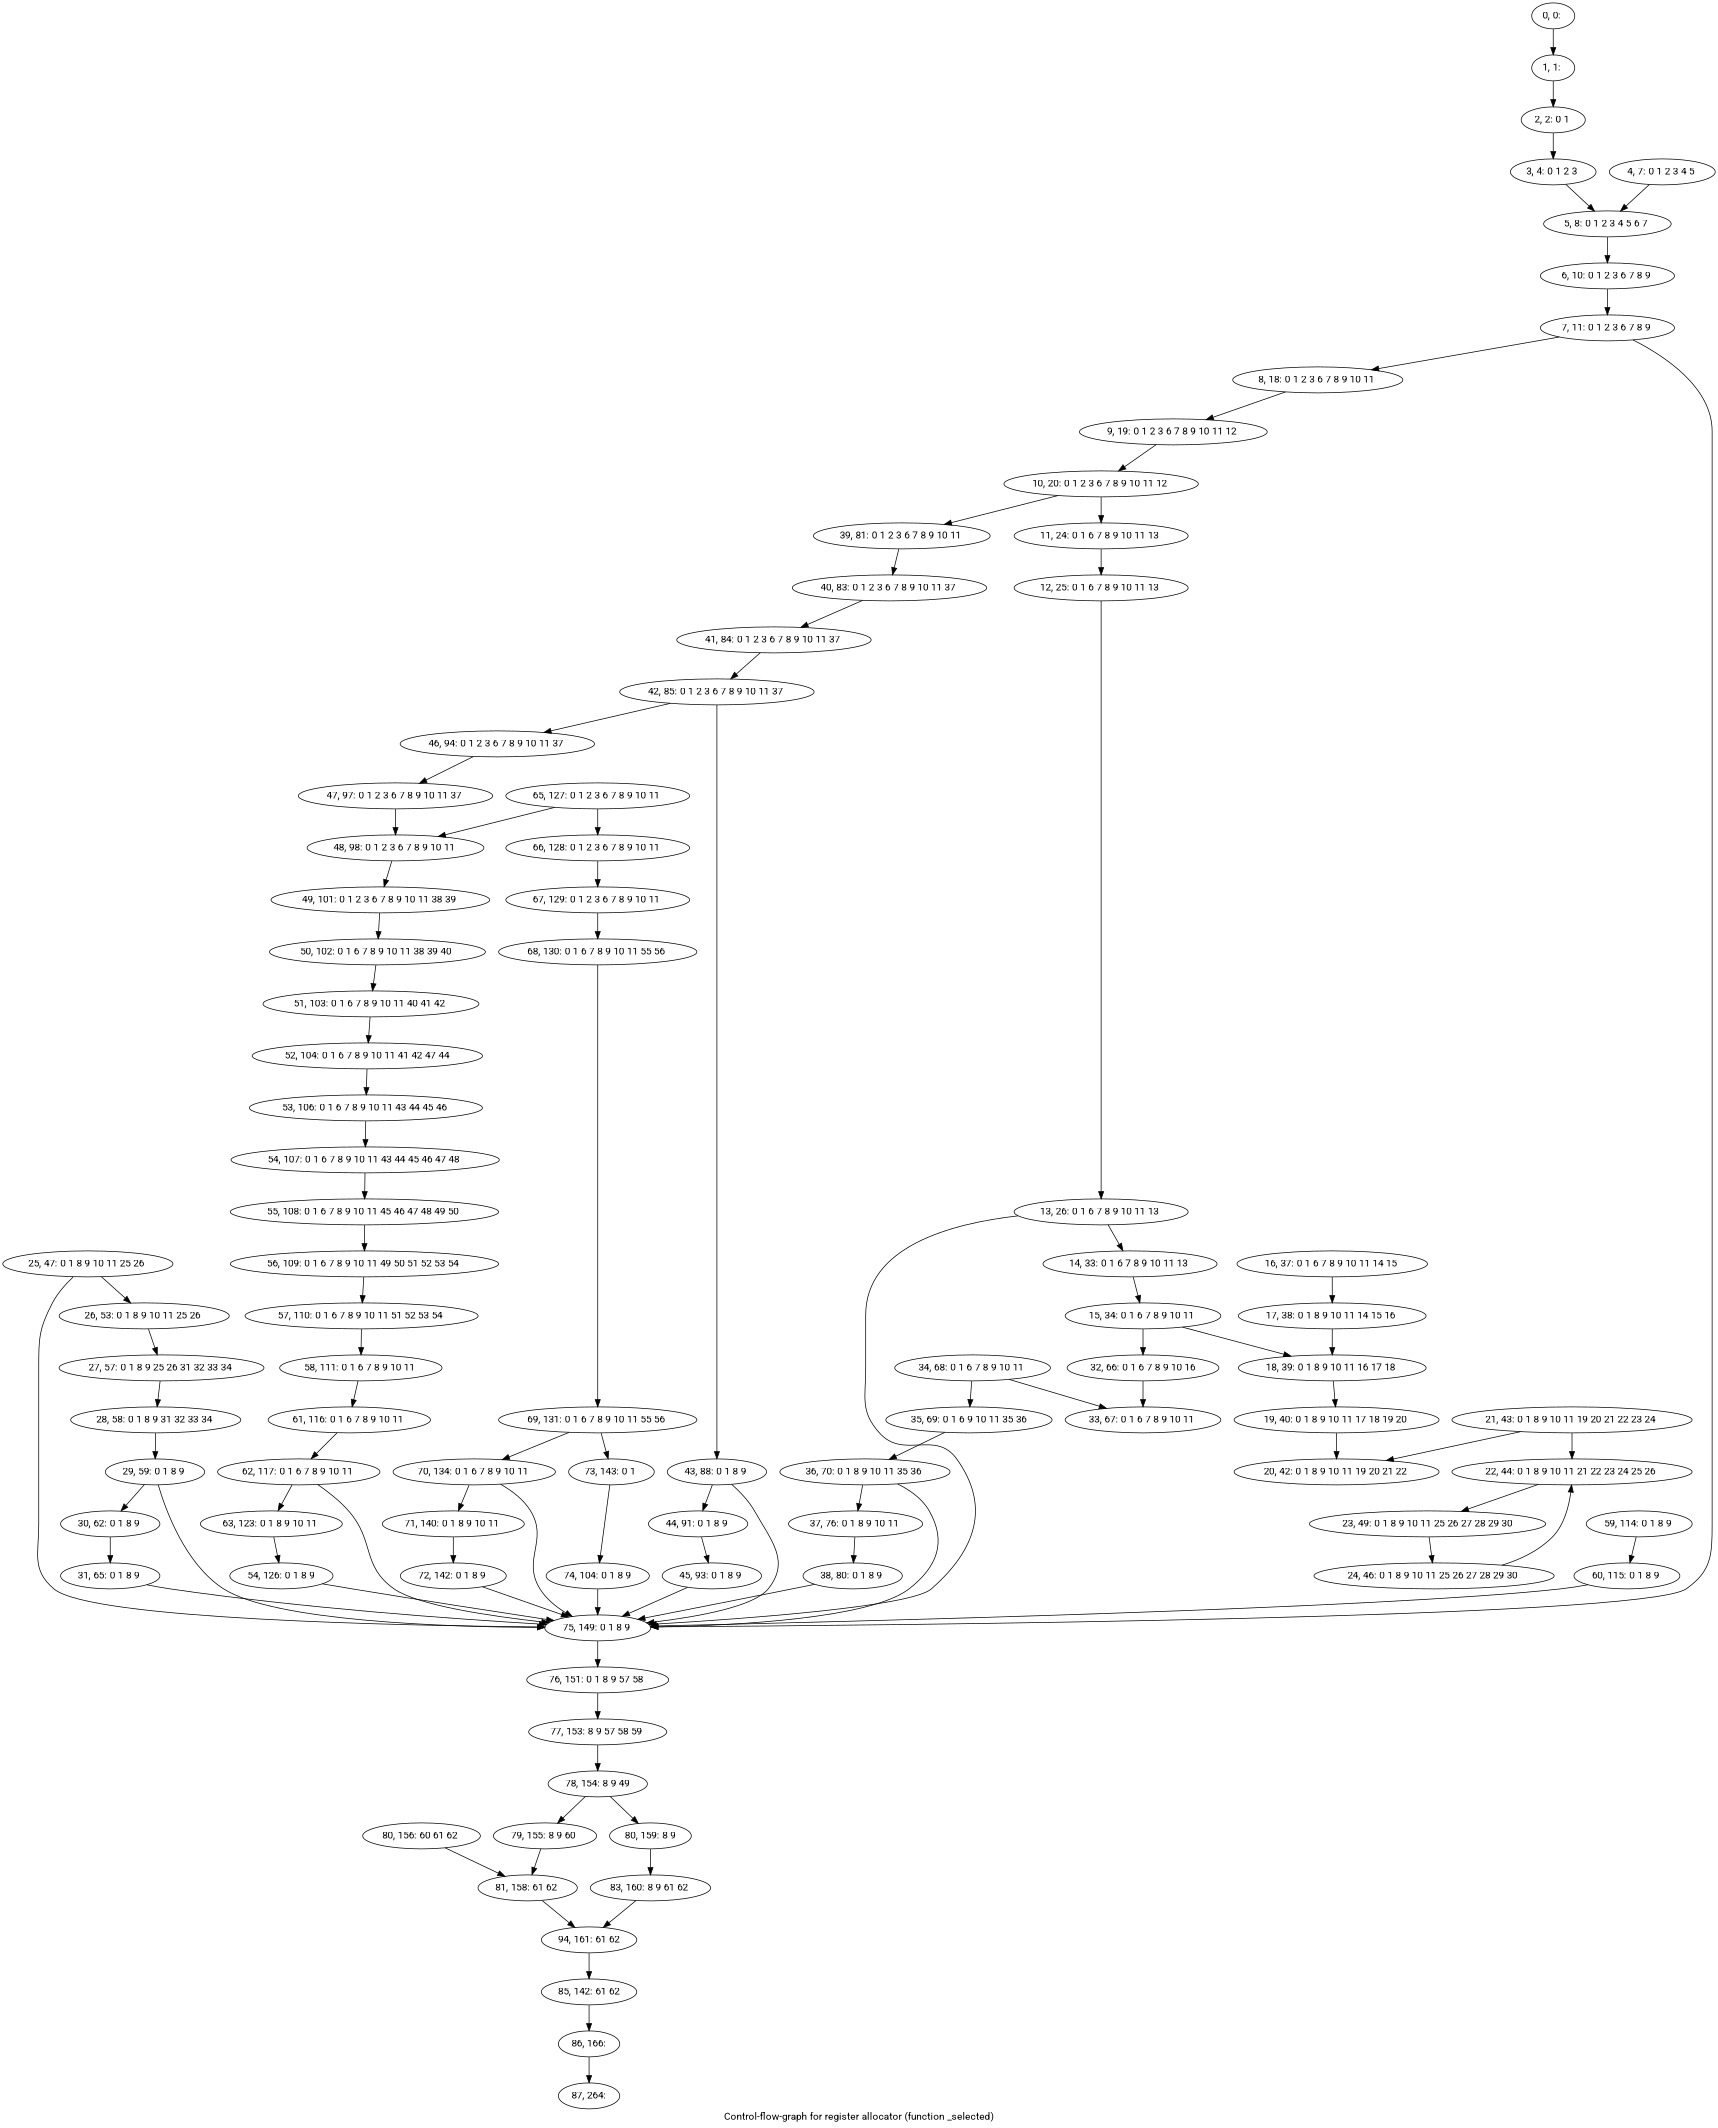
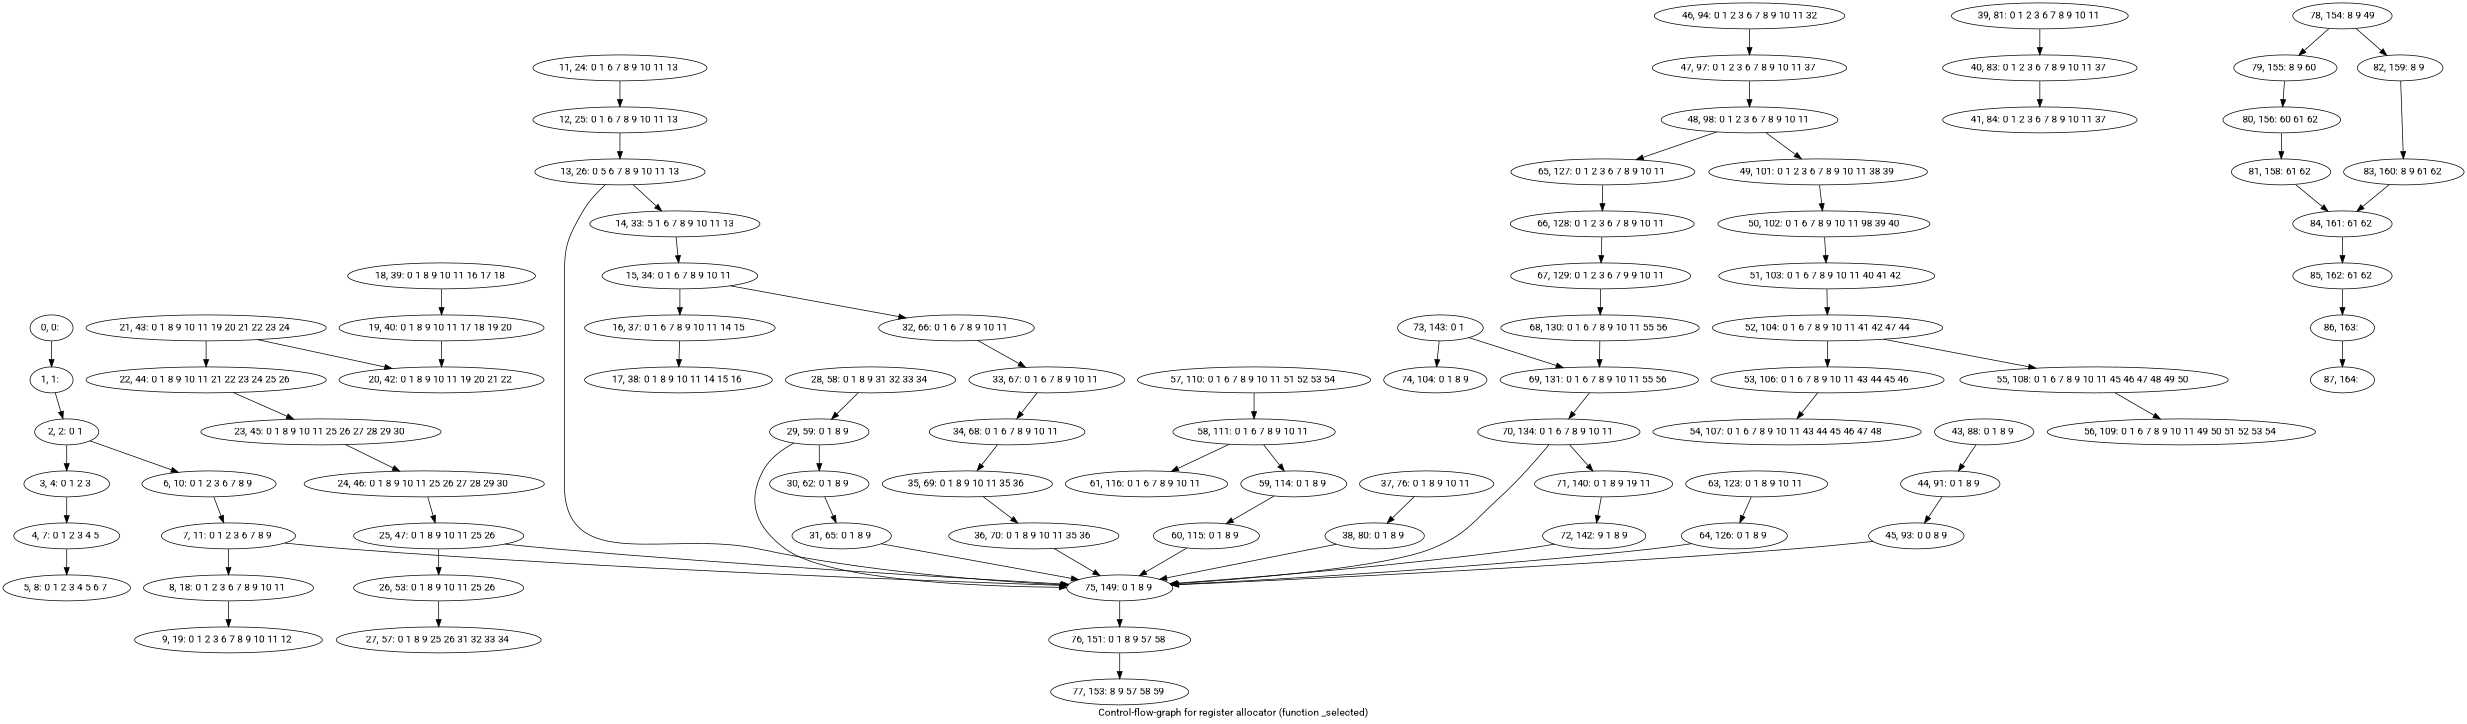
edge "3, 4: 0 1 2 3" -> "5, 8: 0 1 2 3 4 5 6 7": now "3, 4: 0 1 2 3" -> "4, 7: 0 1 2 3 4 5"
edge "5, 8: 0 1 2 3 4 5 6 7" -> "6, 10: 0 1 2 3 6 7 8 9": now "2, 2: 0 1" -> "6, 10: 0 1 2 3 6 7 8 9"
edge "58, 111: 0 1 6 7 8 9 10 11" -> "59, 114: 0 1 8 9": added
node "10, 20: 0 1 2 3 6 7 8 9 10 11 12": removed
node "42, 85: 0 1 2 3 6 7 8 9 10 11 37": removed
node "46, 94: 0 1 2 3 6 7 8 9 10 11 37": label "46, 94: 0 1 2 3 6 7 8 9 10 11 37" -> "46, 94: 0 1 2 3 6 7 8 9 10 11 32"
edge "65, 127: 0 1 2 3 6 7 8 9 10 11" -> "48, 98: 0 1 2 3 6 7 8 9 10 11": reversed
node "67, 129: 0 1 2 3 6 7 8 9 10 11": label "67, 129: 0 1 2 3 6 7 8 9 10 11" -> "67, 129: 0 1 2 3 6 7 9 9 10 11"
node "50, 102: 0 1 6 7 8 9 10 11 38 39 40": label "50, 102: 0 1 6 7 8 9 10 11 38 39 40" -> "50, 102: 0 1 6 7 8 9 10 11 98 39 40"
edge "54, 107: 0 1 6 7 8 9 10 11 43 44 45 46 47 48" -> "55, 108: 0 1 6 7 8 9 10 11 45 46 47 48 49 50": now "52, 104: 0 1 6 7 8 9 10 11 41 42 47 44" -> "55, 108: 0 1 6 7 8 9 10 11 45 46 47 48 49 50"
node "13, 26: 0 1 6 7 8 9 10 11 13": label "13, 26: 0 1 6 7 8 9 10 11 13" -> "13, 26: 0 5 6 7 8 9 10 11 13"
node "14, 33: 0 1 6 7 8 9 10 11 13": label "14, 33: 0 1 6 7 8 9 10 11 13" -> "14, 33: 5 1 6 7 8 9 10 11 13"
edge "56, 109: 0 1 6 7 8 9 10 11 49 50 51 52 53 54" -> "57, 110: 0 1 6 7 8 9 10 11 51 52 53 54": removed
edge "17, 38: 0 1 8 9 10 11 14 15 16" -> "18, 39: 0 1 8 9 10 11 16 17 18": removed
edge "15, 34: 0 1 6 7 8 9 10 11" -> "18, 39: 0 1 8 9 10 11 16 17 18": now "15, 34: 0 1 6 7 8 9 10 11" -> "16, 37: 0 1 6 7 8 9 10 11 14 15"
node "32, 66: 0 1 6 7 8 9 10 16": label "32, 66: 0 1 6 7 8 9 10 16" -> "32, 66: 0 1 6 7 8 9 10 11"
edge "27, 57: 0 1 8 9 25 26 31 32 33 34" -> "28, 58: 0 1 8 9 31 32 33 34": removed
edge "34, 68: 0 1 6 7 8 9 10 11" -> "33, 67: 0 1 6 7 8 9 10 11": reversed
node "35, 69: 0 1 6 9 10 11 35 36": label "35, 69: 0 1 6 9 10 11 35 36" -> "35, 69: 0 1 8 9 10 11 35 36"
edge "69, 131: 0 1 6 7 8 9 10 11 55 56" -> "73, 143: 0 1": reversed
node "62, 117: 0 1 6 7 8 9 10 11": removed
edge "36, 70: 0 1 8 9 10 11 35 36" -> "37, 76: 0 1 8 9 10 11": removed
node "71, 140: 0 1 8 9 10 11": label "71, 140: 0 1 8 9 10 11" -> "71, 140: 0 1 8 9 19 11"
node "23, 49: 0 1 8 9 10 11 25 26 27 28 29 30": label "23, 49: 0 1 8 9 10 11 25 26 27 28 29 30" -> "23, 45: 0 1 8 9 10 11 25 26 27 28 29 30"
edge "24, 46: 0 1 8 9 10 11 25 26 27 28 29 30" -> "22, 44: 0 1 8 9 10 11 21 22 23 24 25 26": now "24, 46: 0 1 8 9 10 11 25 26 27 28 29 30" -> "25, 47: 0 1 8 9 10 11 25 26"
node "54, 126: 0 1 8 9": label "54, 126: 0 1 8 9" -> "64, 126: 0 1 8 9"
node "72, 142: 0 1 8 9": label "72, 142: 0 1 8 9" -> "72, 142: 9 1 8 9"
node "45, 93: 0 1 8 9": label "45, 93: 0 1 8 9" -> "45, 93: 0 0 8 9"
edge "43, 88: 0 1 8 9" -> "75, 149: 0 1 8 9": removed
edge "74, 104: 0 1 8 9" -> "75, 149: 0 1 8 9": removed
edge "77, 153: 8 9 57 58 59" -> "78, 154: 8 9 49": removed
node "80, 159: 8 9": label "80, 159: 8 9" -> "82, 159: 8 9"
edge "79, 155: 8 9 60" -> "81, 158: 61 62": now "79, 155: 8 9 60" -> "80, 156: 60 61 62"
node "94, 161: 61 62": label "94, 161: 61 62" -> "84, 161: 61 62"
node "85, 142: 61 62": label "85, 142: 61 62" -> "85, 162: 61 62"
node "86, 166:": label "86, 166:" -> "86, 163:"
node "87, 264:": label "87, 264:" -> "87, 164:"
